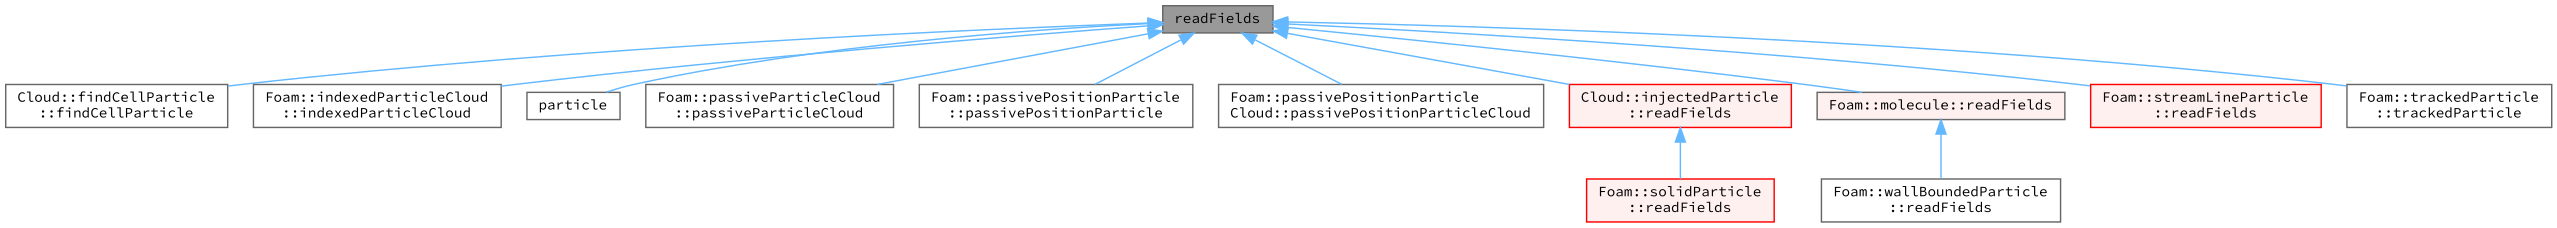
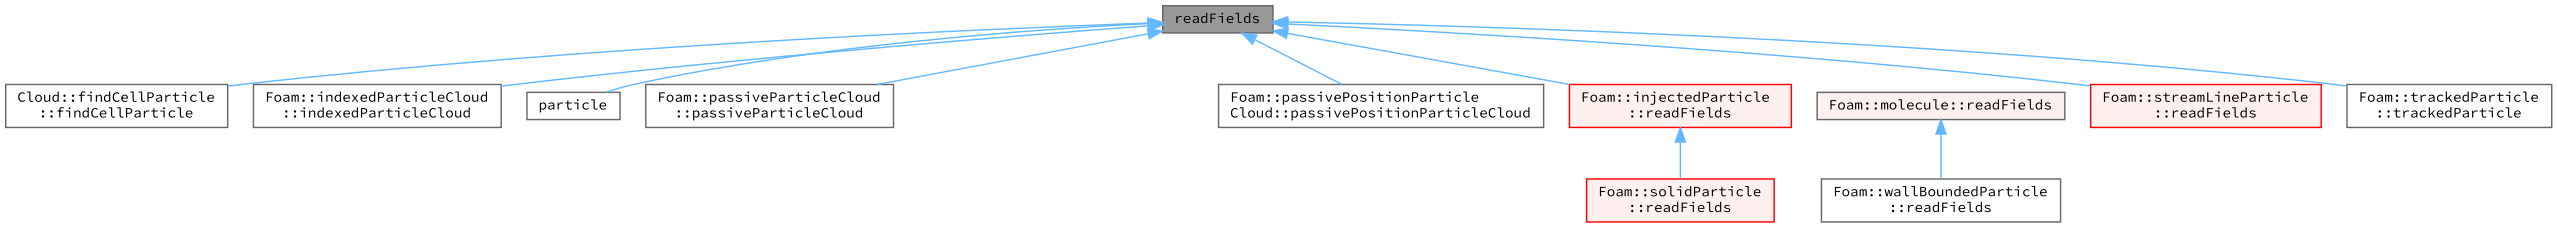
edge "Foam::molecule::readFields" -> "readFields": removed
node "Foam::passivePositionParticle ::passivePositionParticle": removed
node "Cloud::injectedParticle ::readFields": label "Cloud::injectedParticle ::readFields" -> "Foam::injectedParticle ::readFields"
